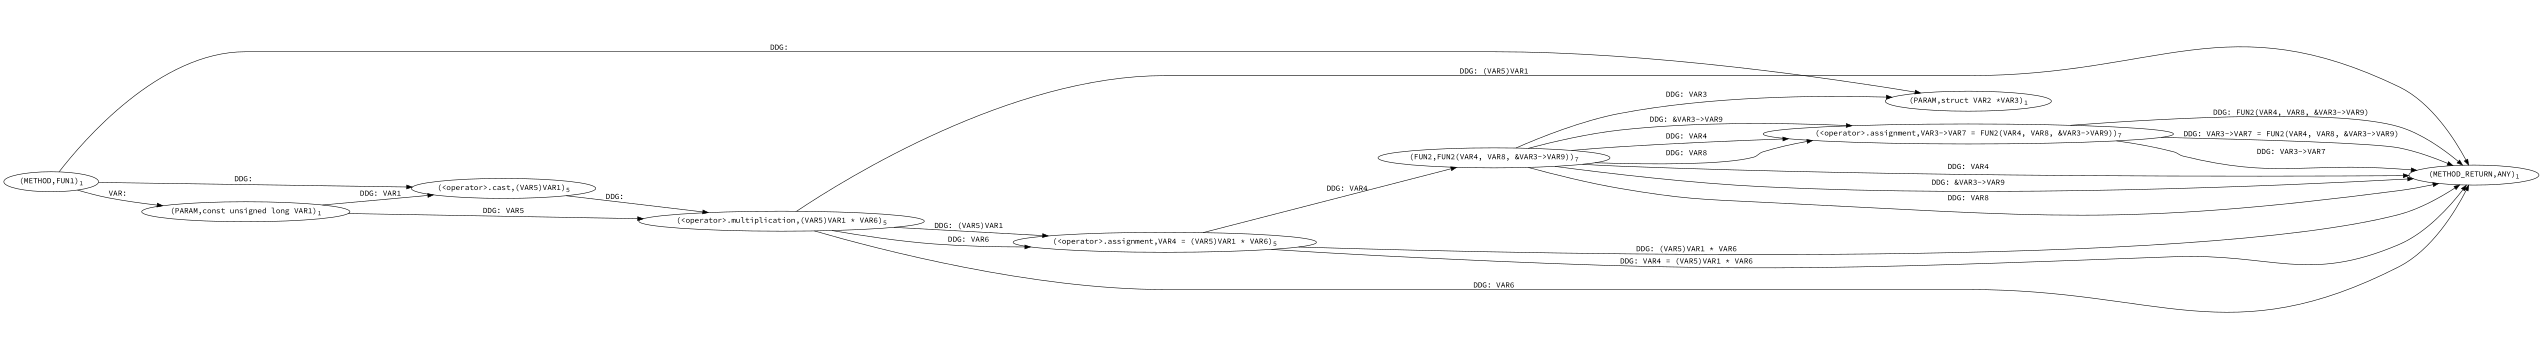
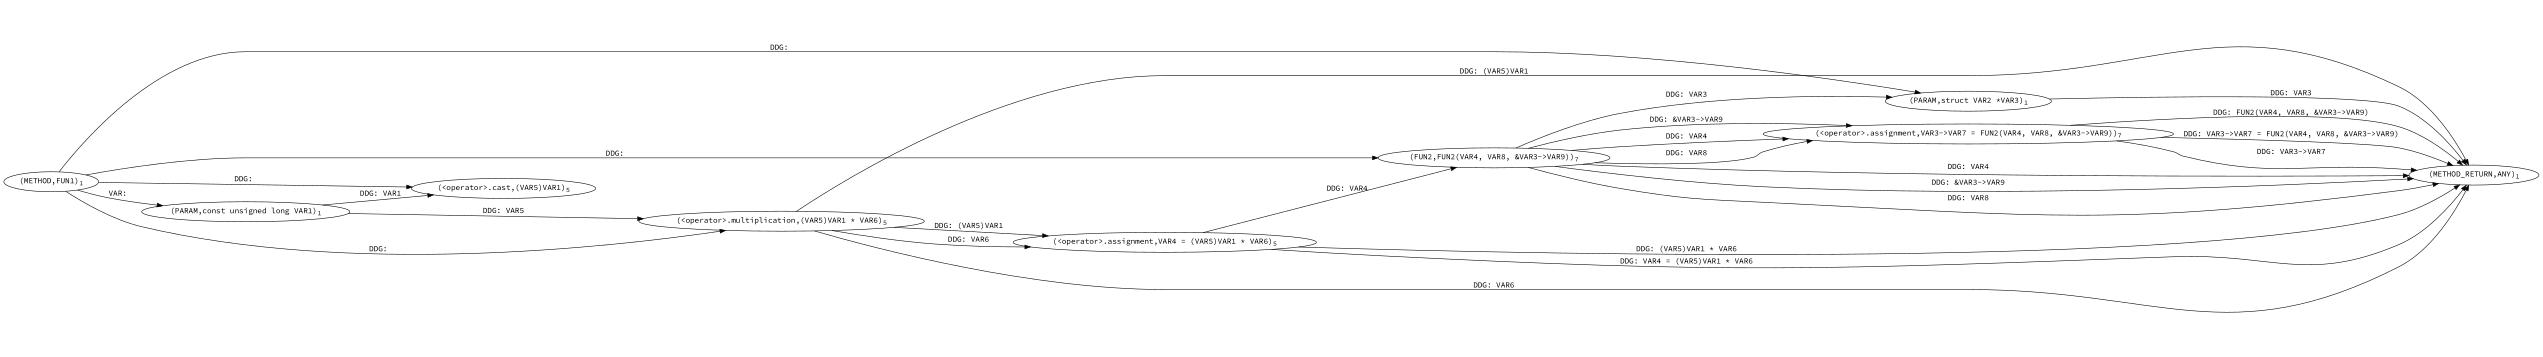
edge "(PARAM,struct VAR2 *VAR3)" -> "(METHOD_RETURN,ANY)": added, label "DDG: VAR3"
edge "(METHOD,FUN1)" -> "(FUN2,FUN2(VAR4, VAR8, &VAR3->VAR9))": added, label "DDG:"
edge "(<operator>.cast,(VAR5)VAR1)" -> "(<operator>.multiplication,(VAR5)VAR1 * VAR6)": now "(METHOD,FUN1)" -> "(<operator>.multiplication,(VAR5)VAR1 * VAR6)"
